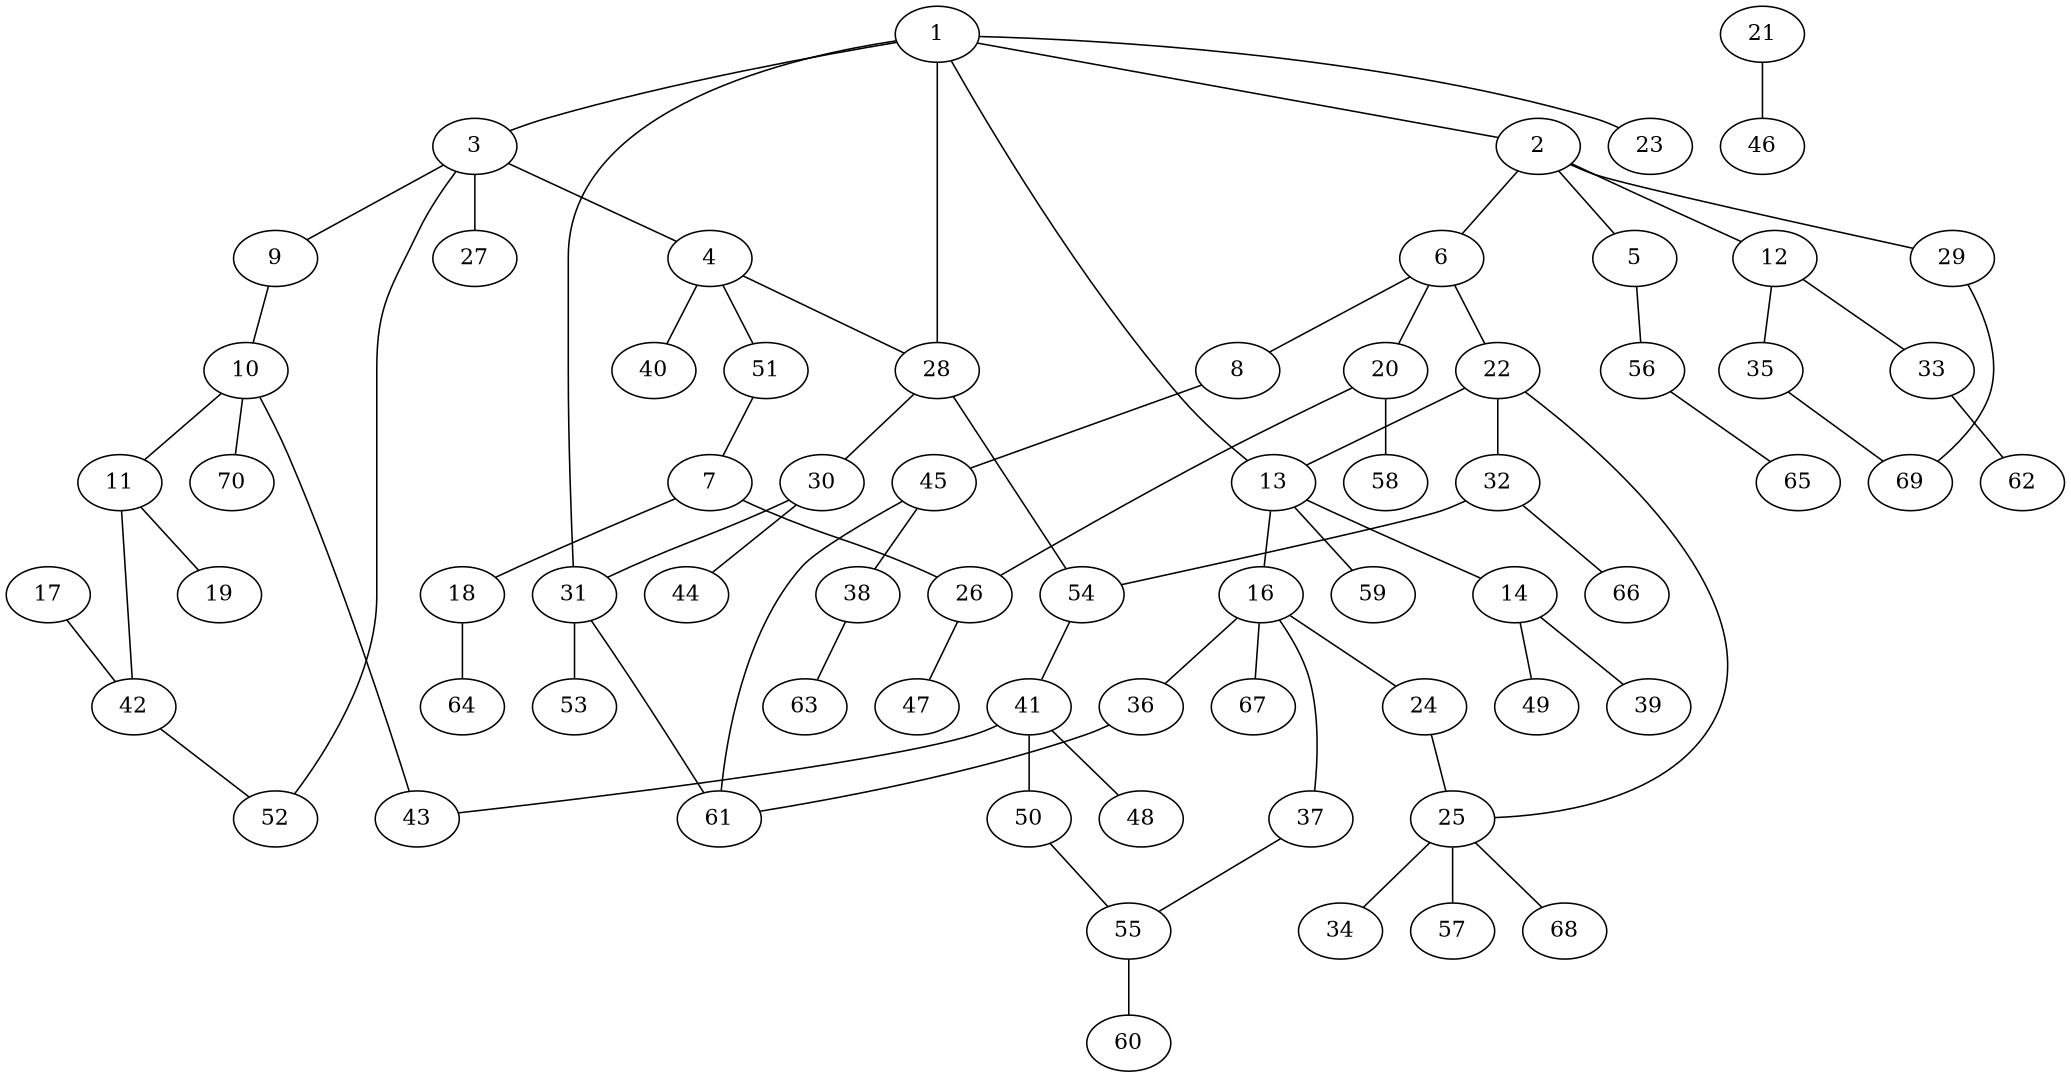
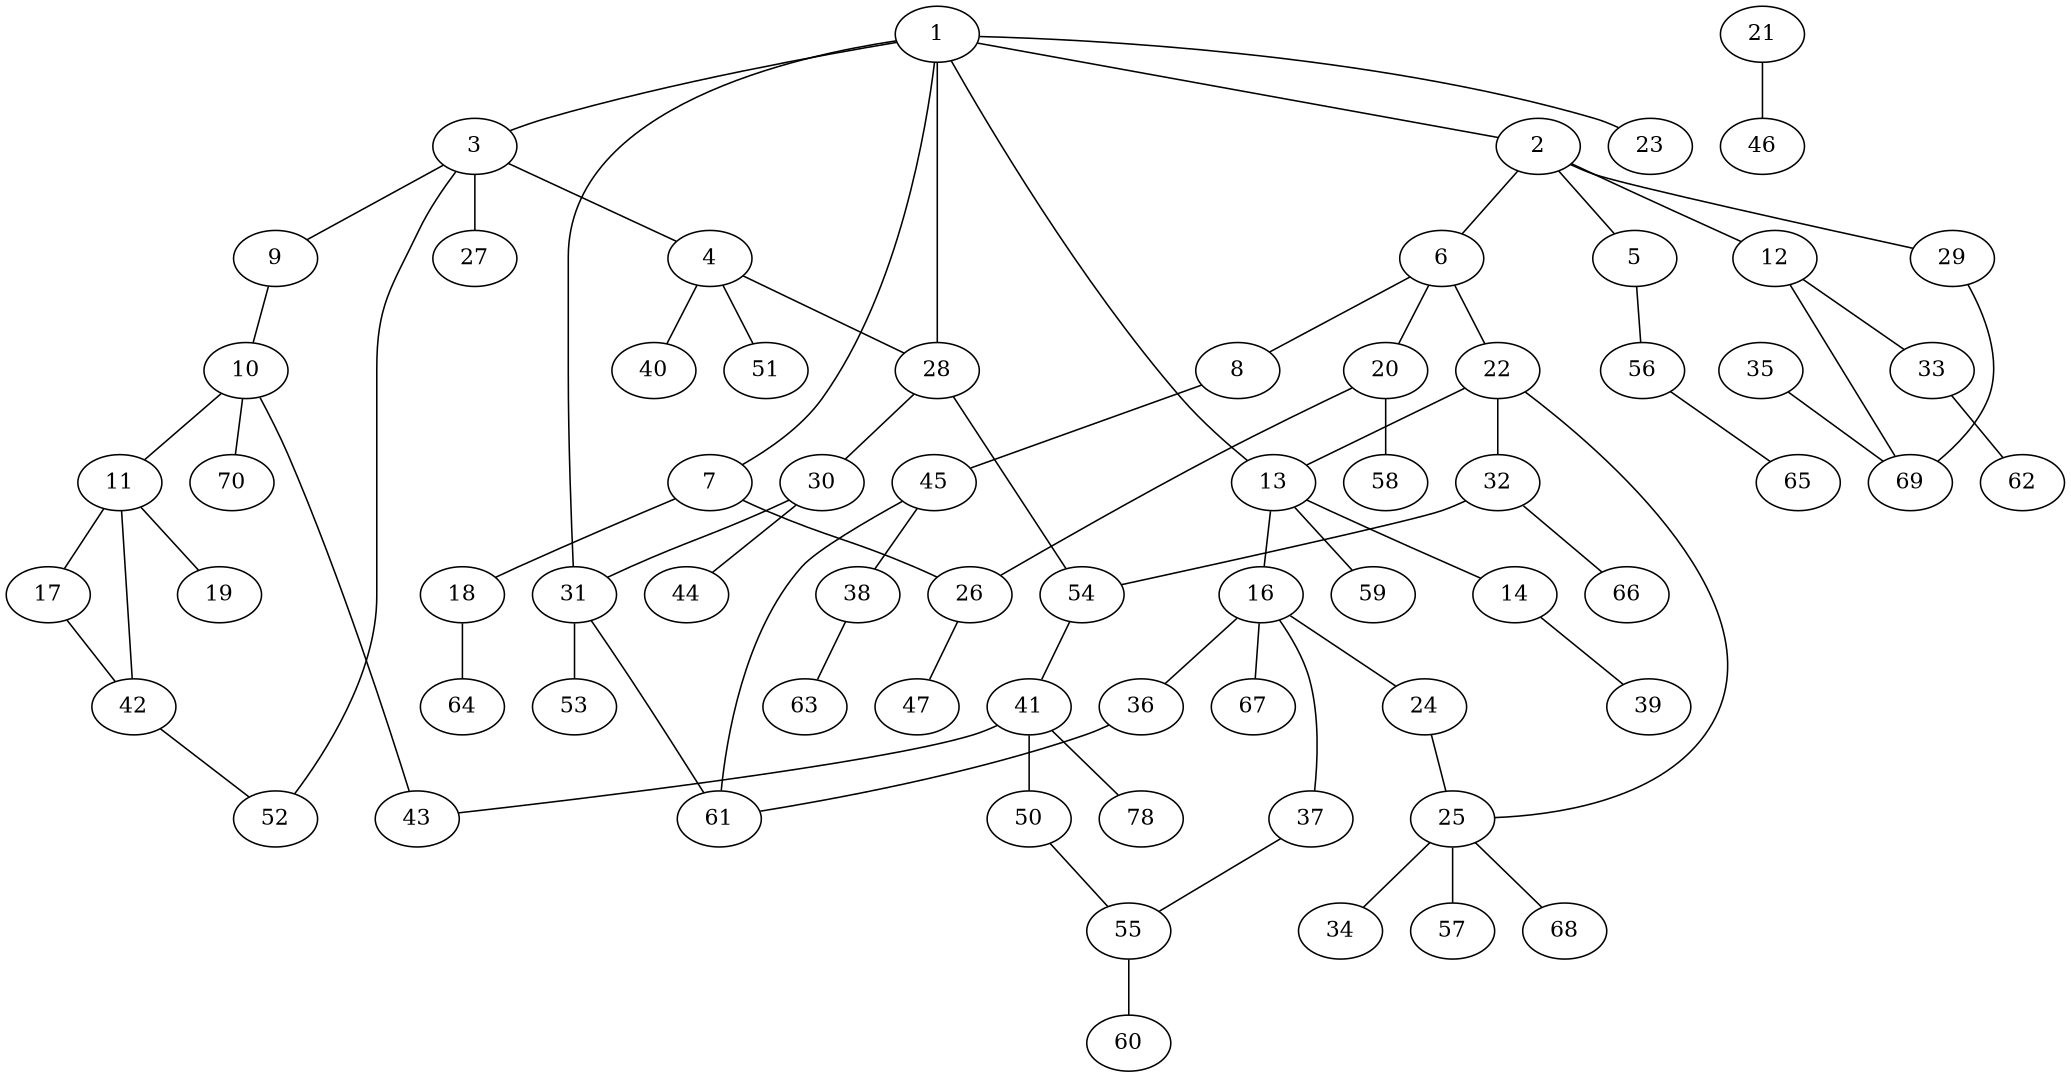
edge "12" -- "35": now "12" -- "69"
edge "51" -- "7": now "1" -- "7"
edge "11" -- "17": added
node "49": removed
node "48": label "48" -> "78"
